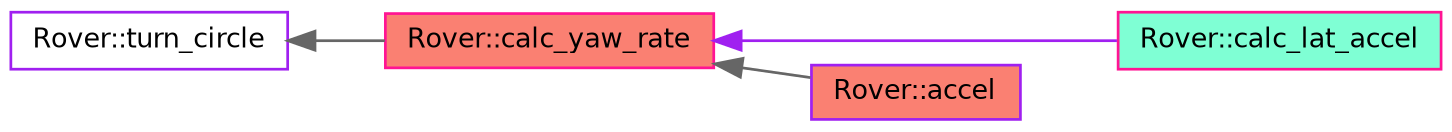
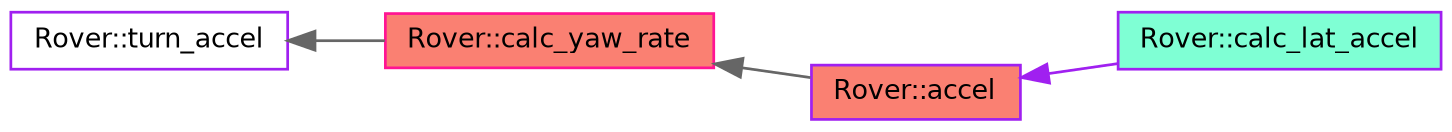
node "Rover::turn_circle": label "Rover::turn_circle" -> "Rover::turn_accel"
edge "Rover::calc_lat_accel" -> "Rover::calc_yaw_rate": now "Rover::calc_lat_accel" -> "Rover::accel"
node "Rover::calc_lat_accel": color deeppink -> purple
